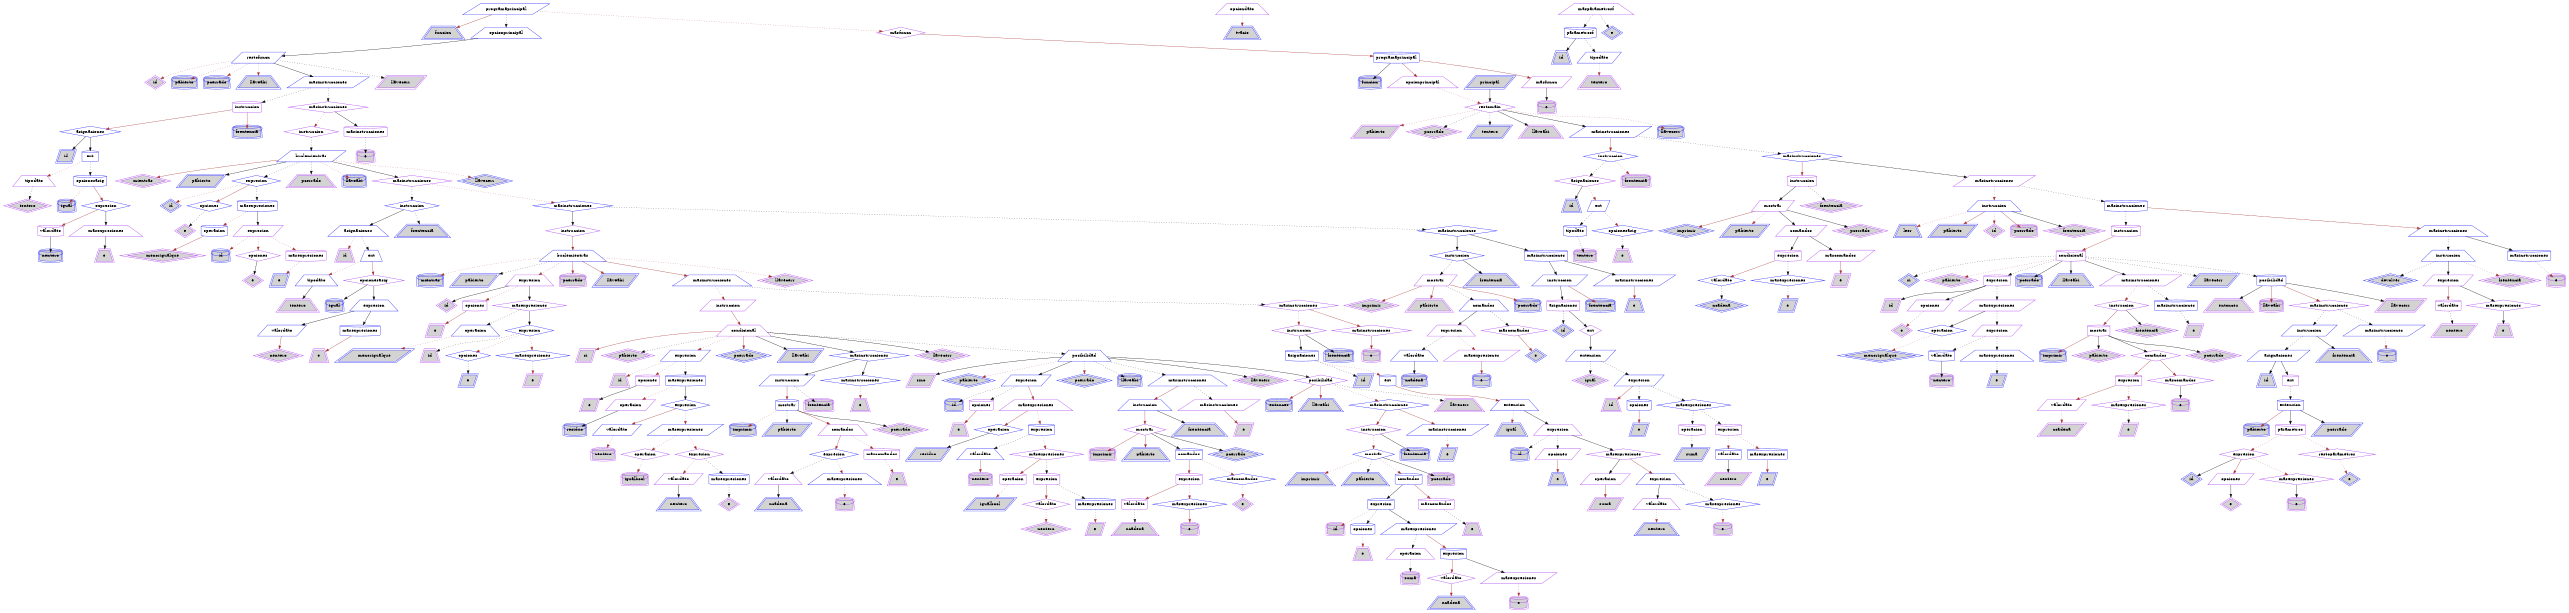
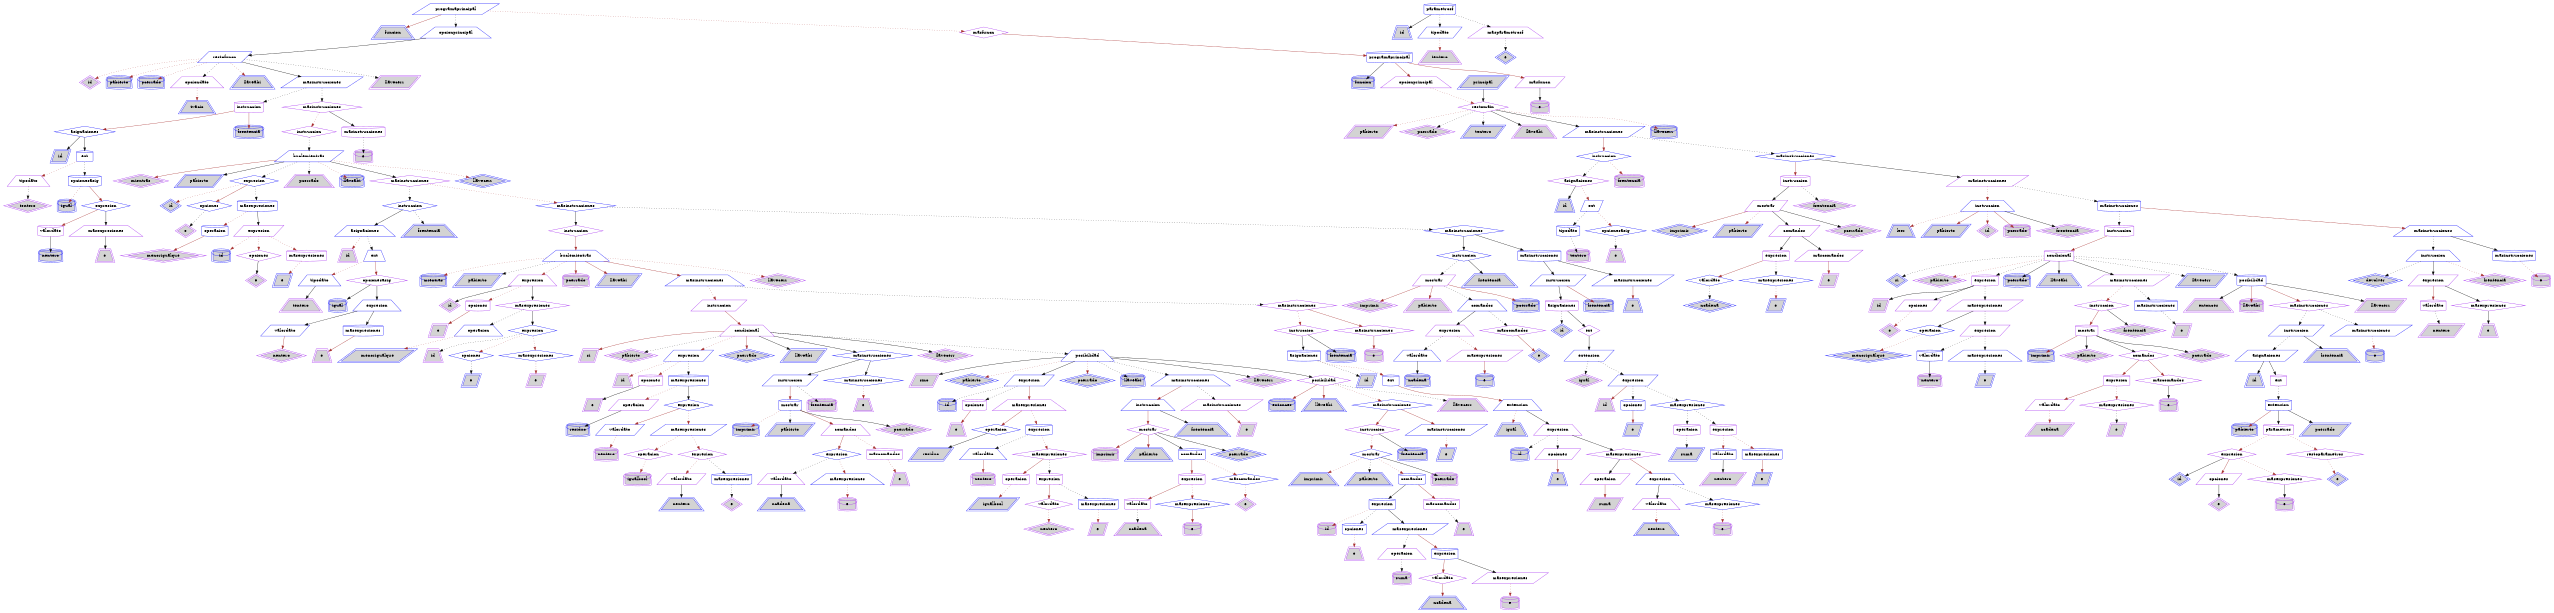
edge "masparametrosf" -> "parametrosf": reversed
edge "restofuncn" -> "opciondato": added
